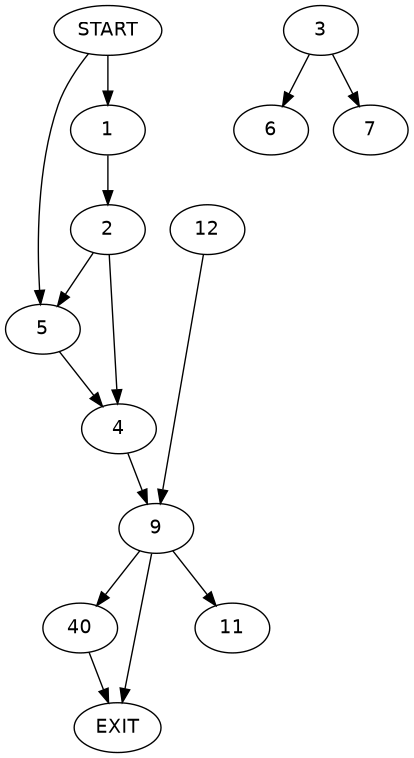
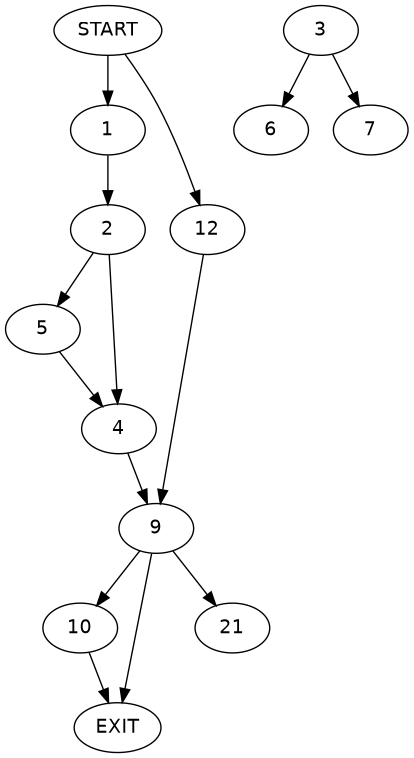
edge "START" -> "5": now "START" -> "12"
node "40": label "40" -> "10"
node "11": label "11" -> "21"
